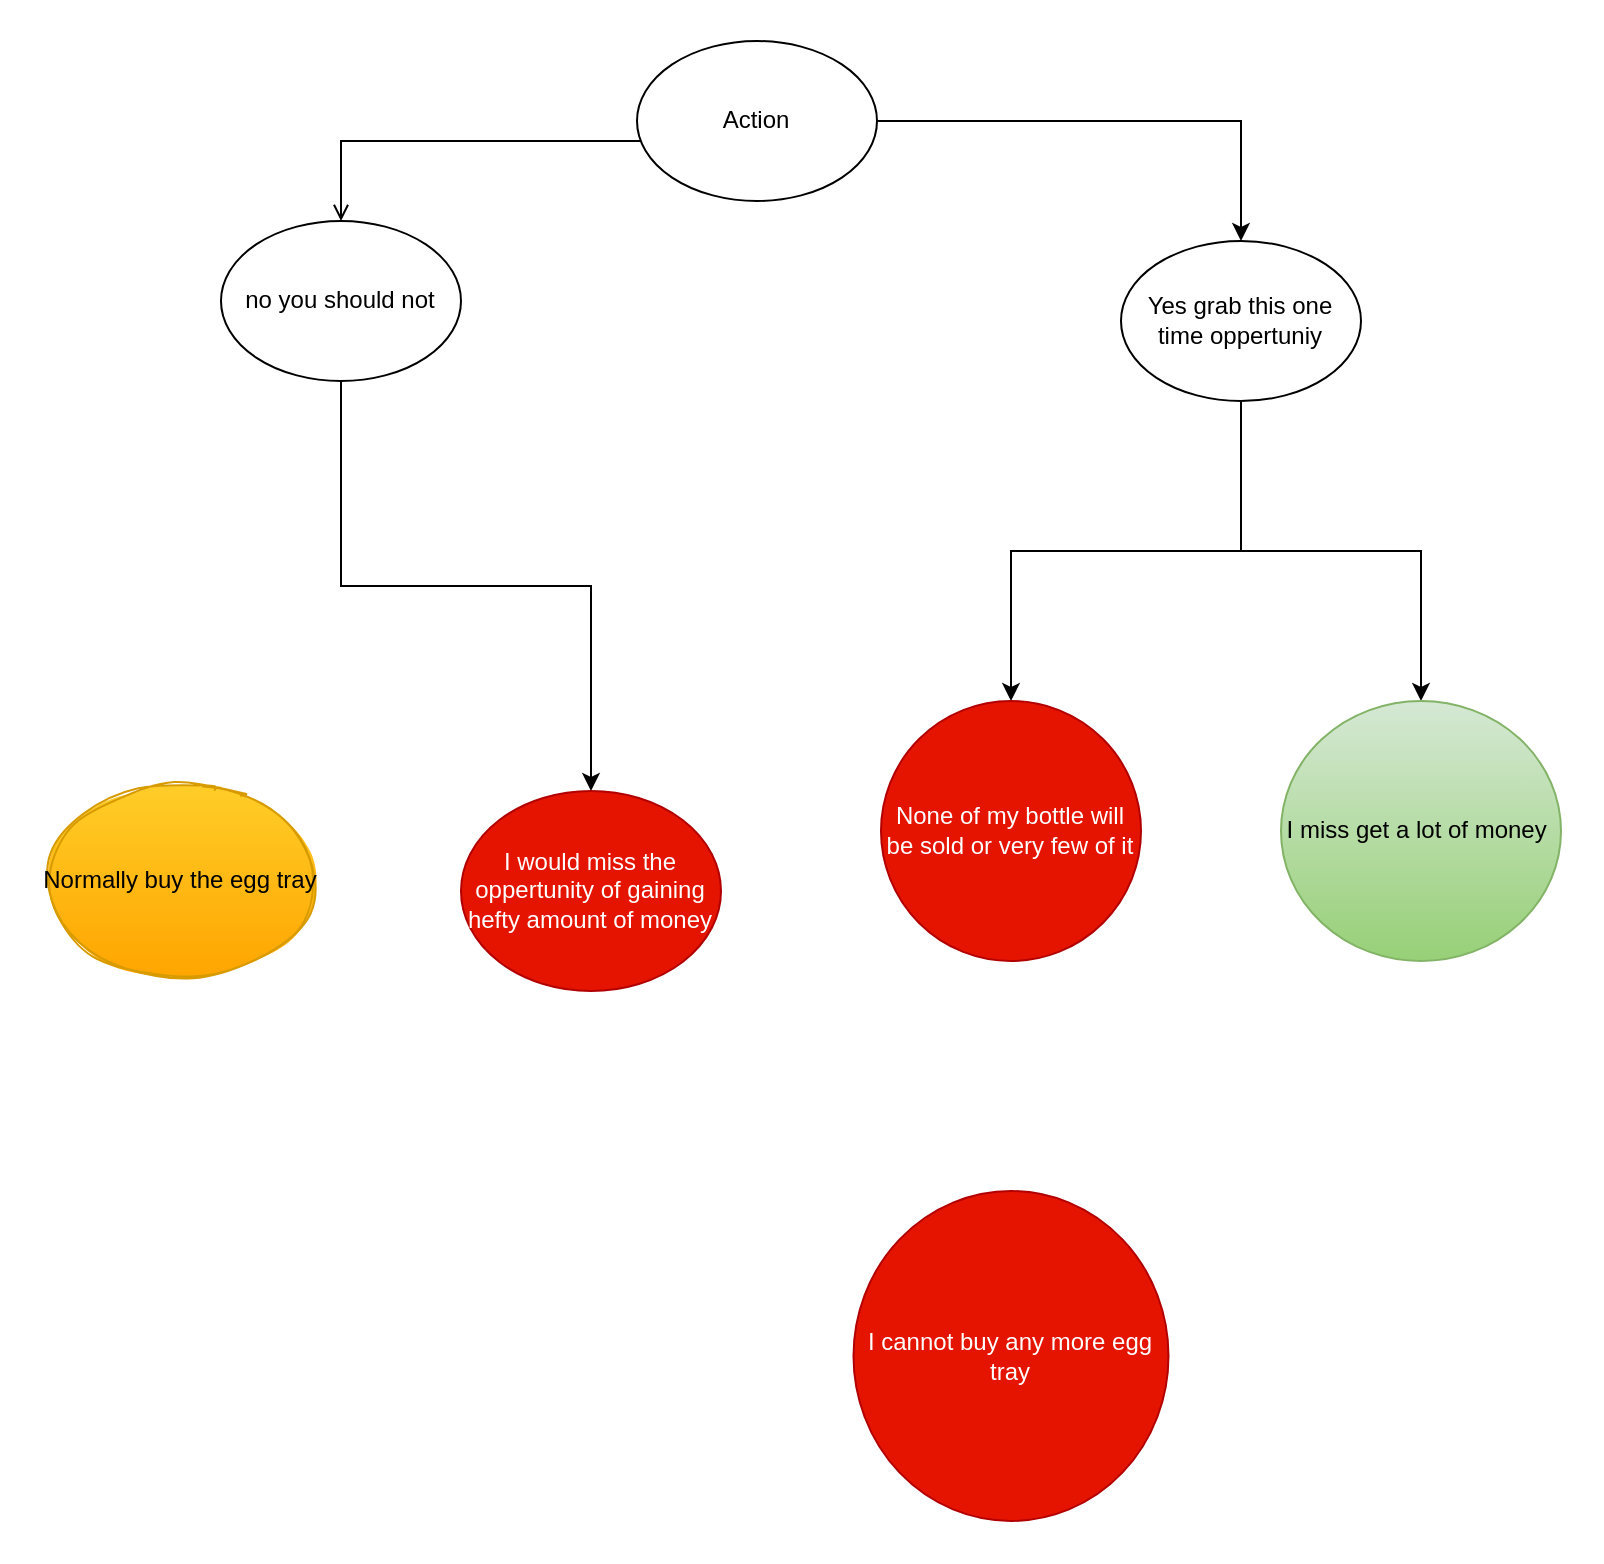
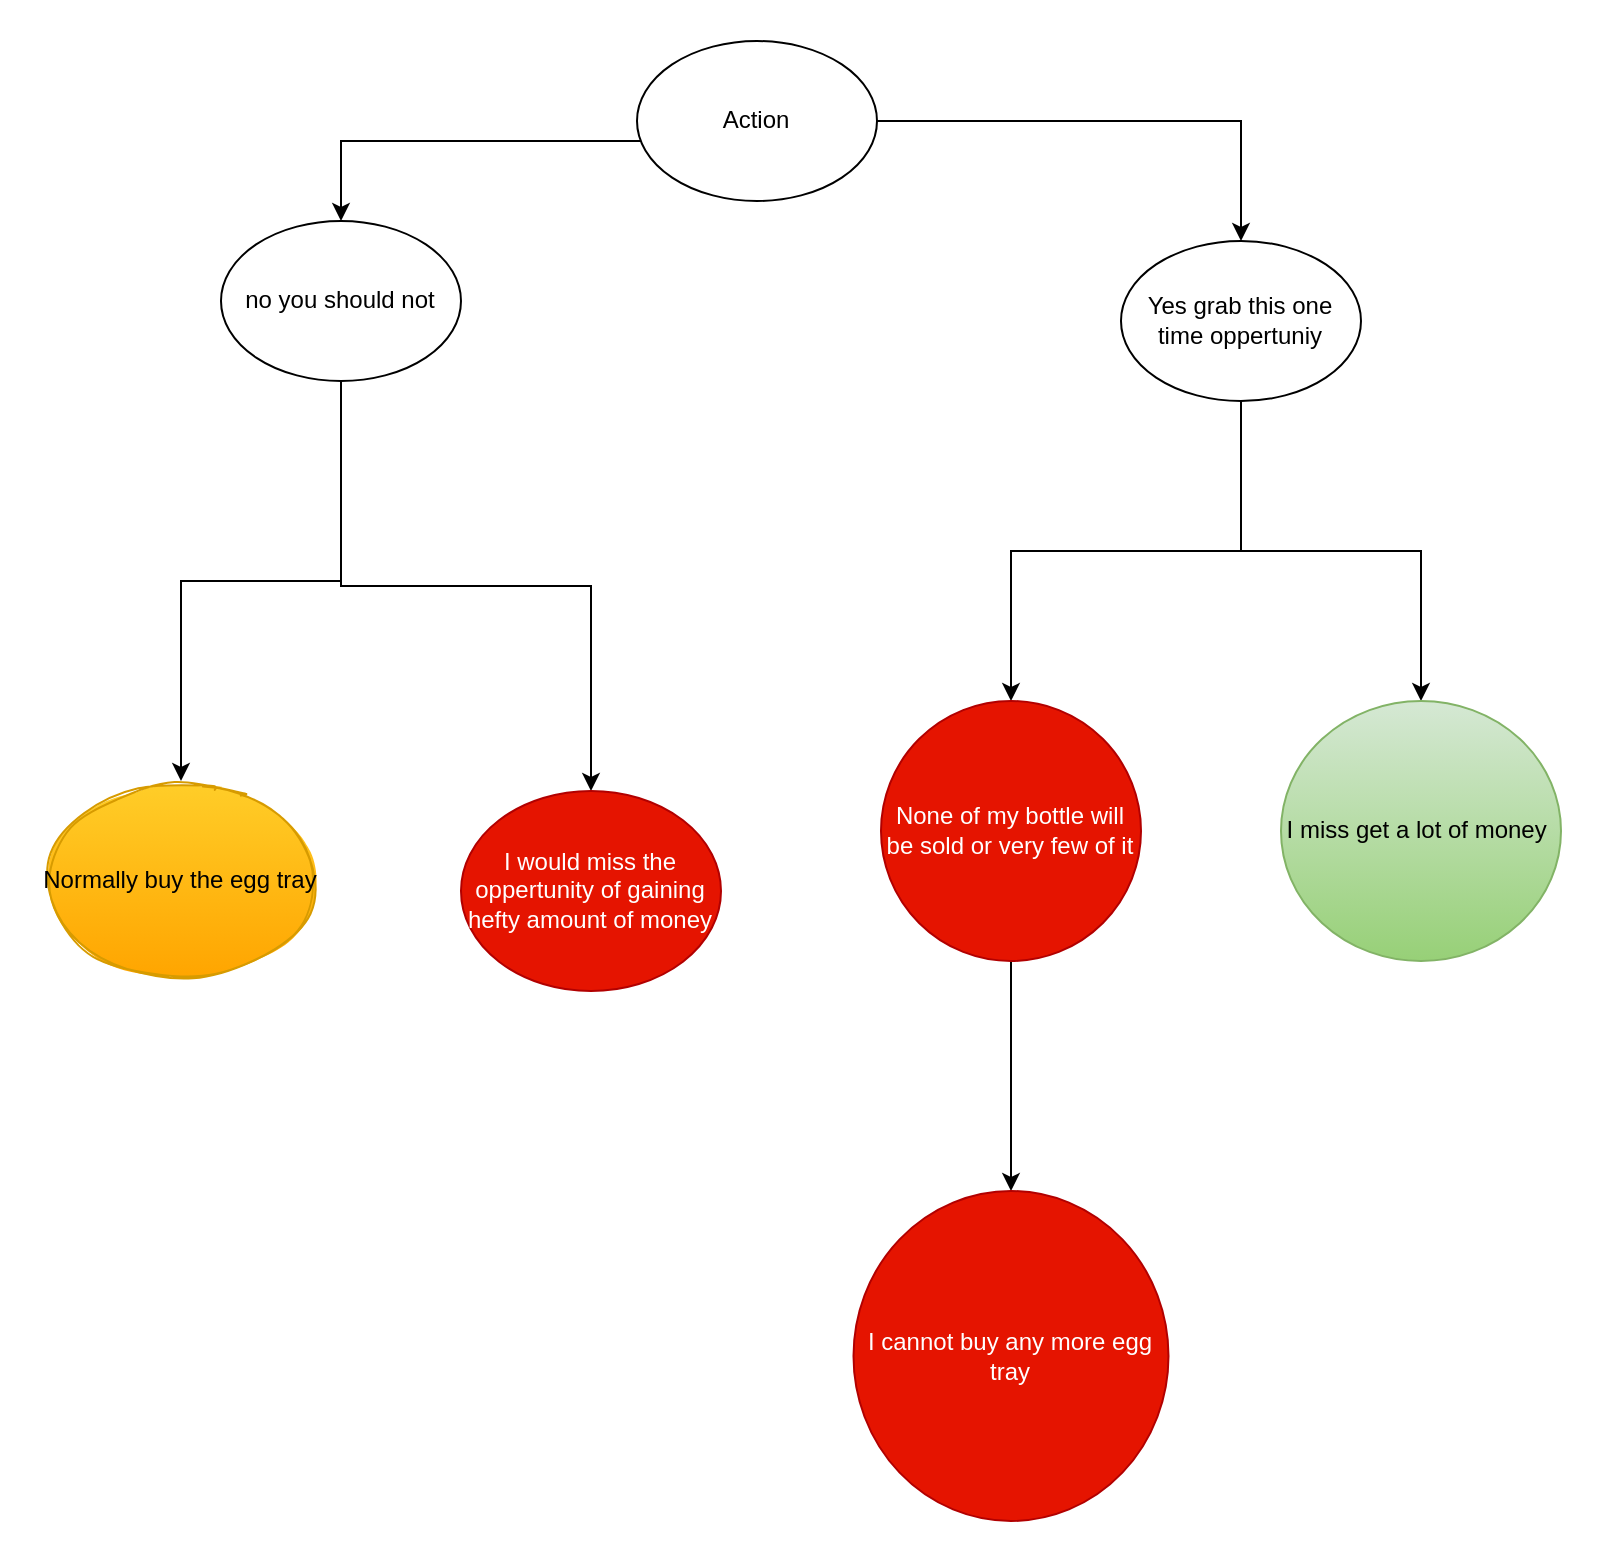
edge "Action" -> "no you should not": arrowhead open -> classic
edge "no you should not" -> "Normally buy the egg tray": added
edge "None of my bottle will be sold or very few of it" -> "I cannot buy any more egg tray": added
